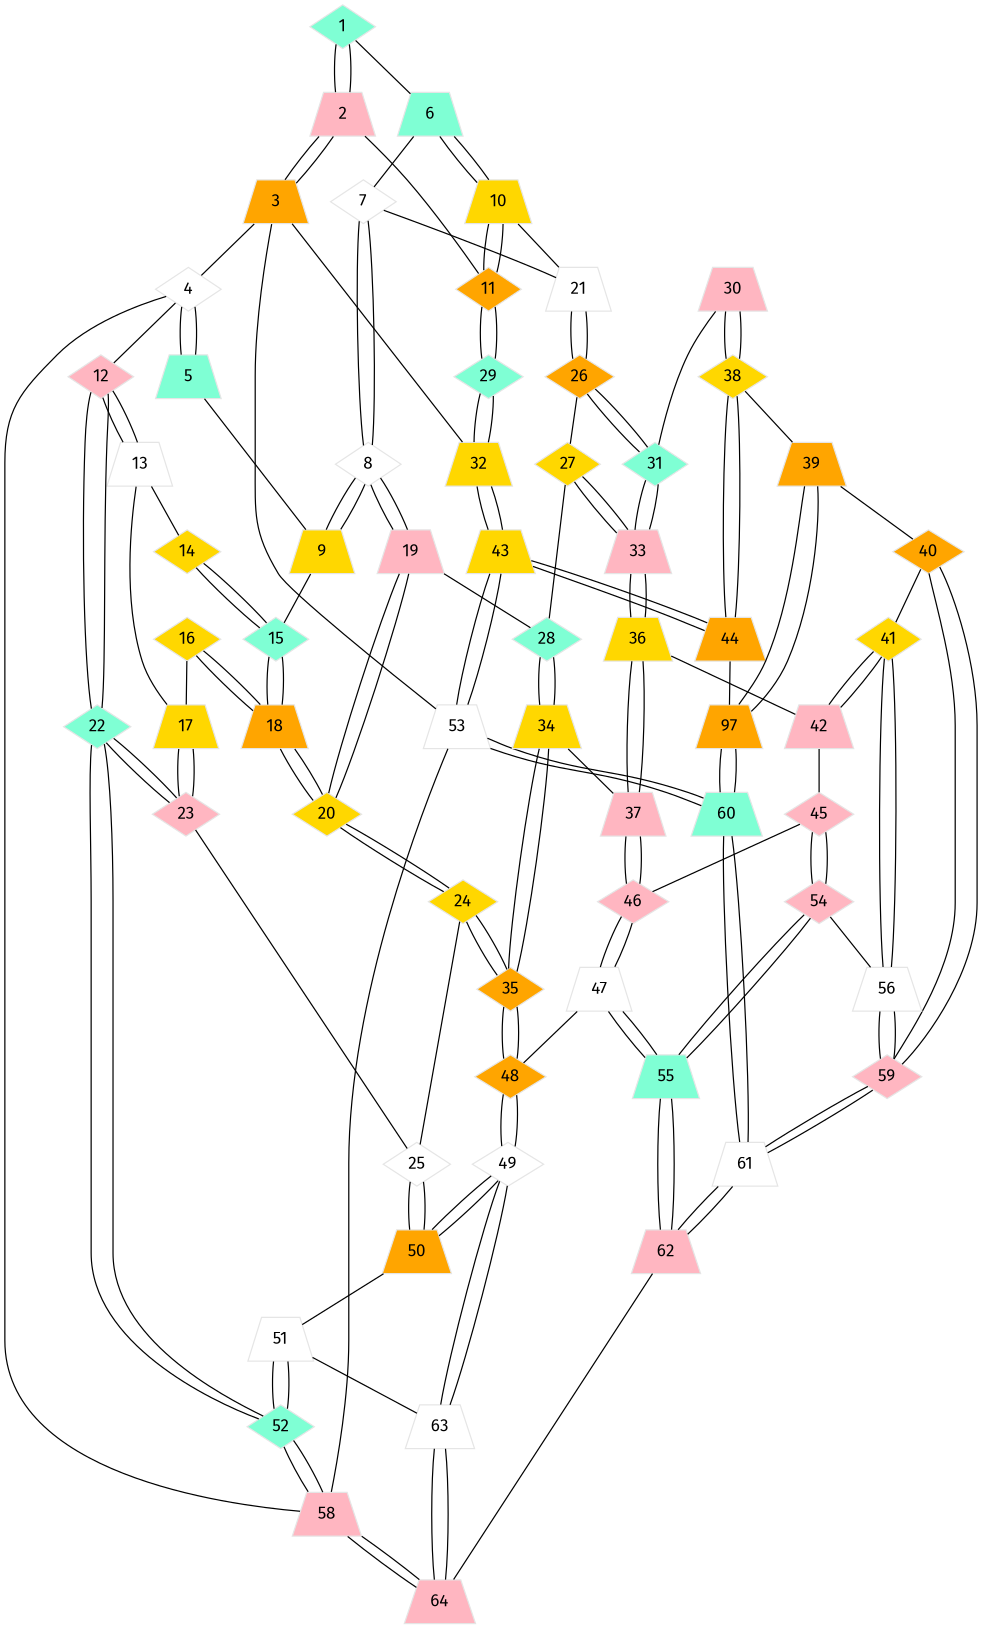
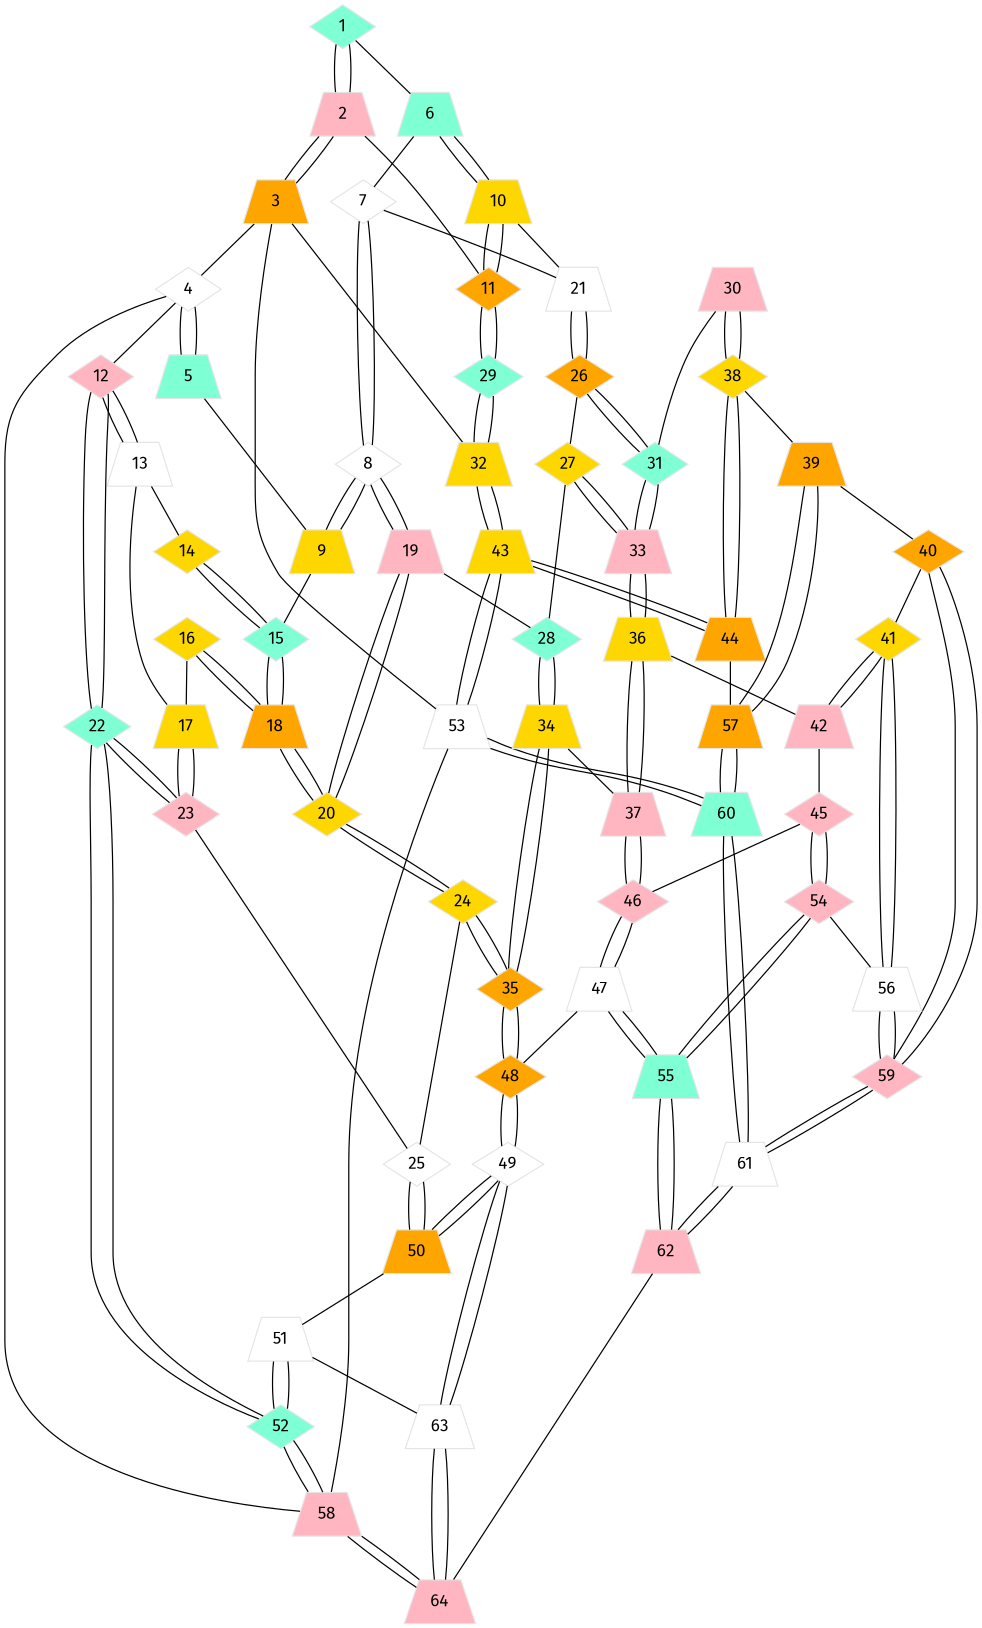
node "97": label "97" -> "57"
